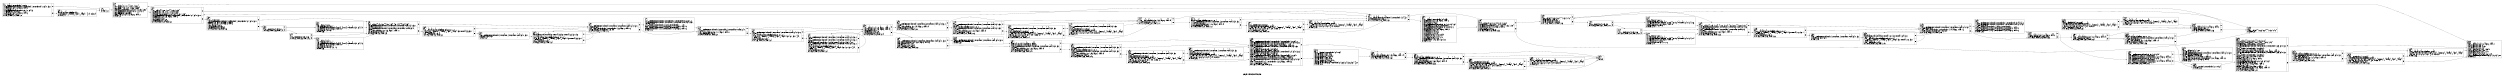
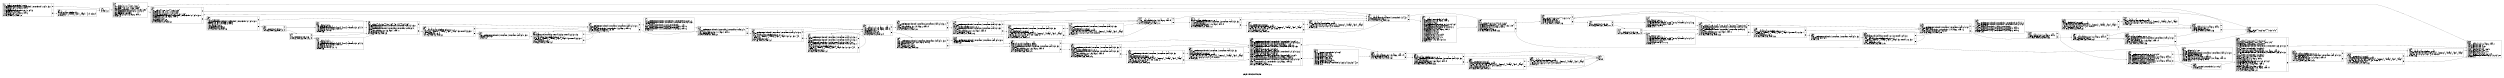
node "%38:": text "%40 = add nsw i64 %39, -4" -> "%40 = add phi i64 %39, -4"
